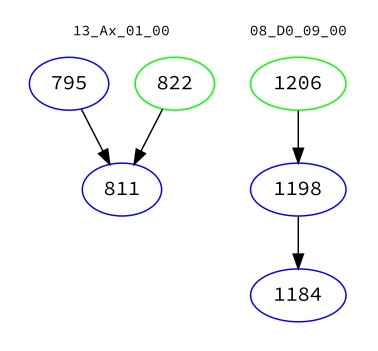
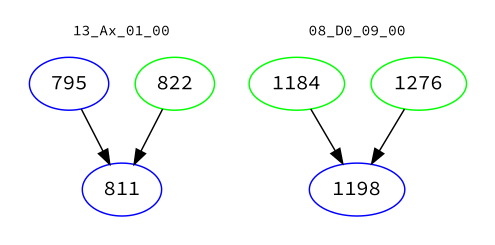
node "1206": label "1206" -> "1276"
edge "1198" -> "1184": reversed
node "1184": color blue -> green
